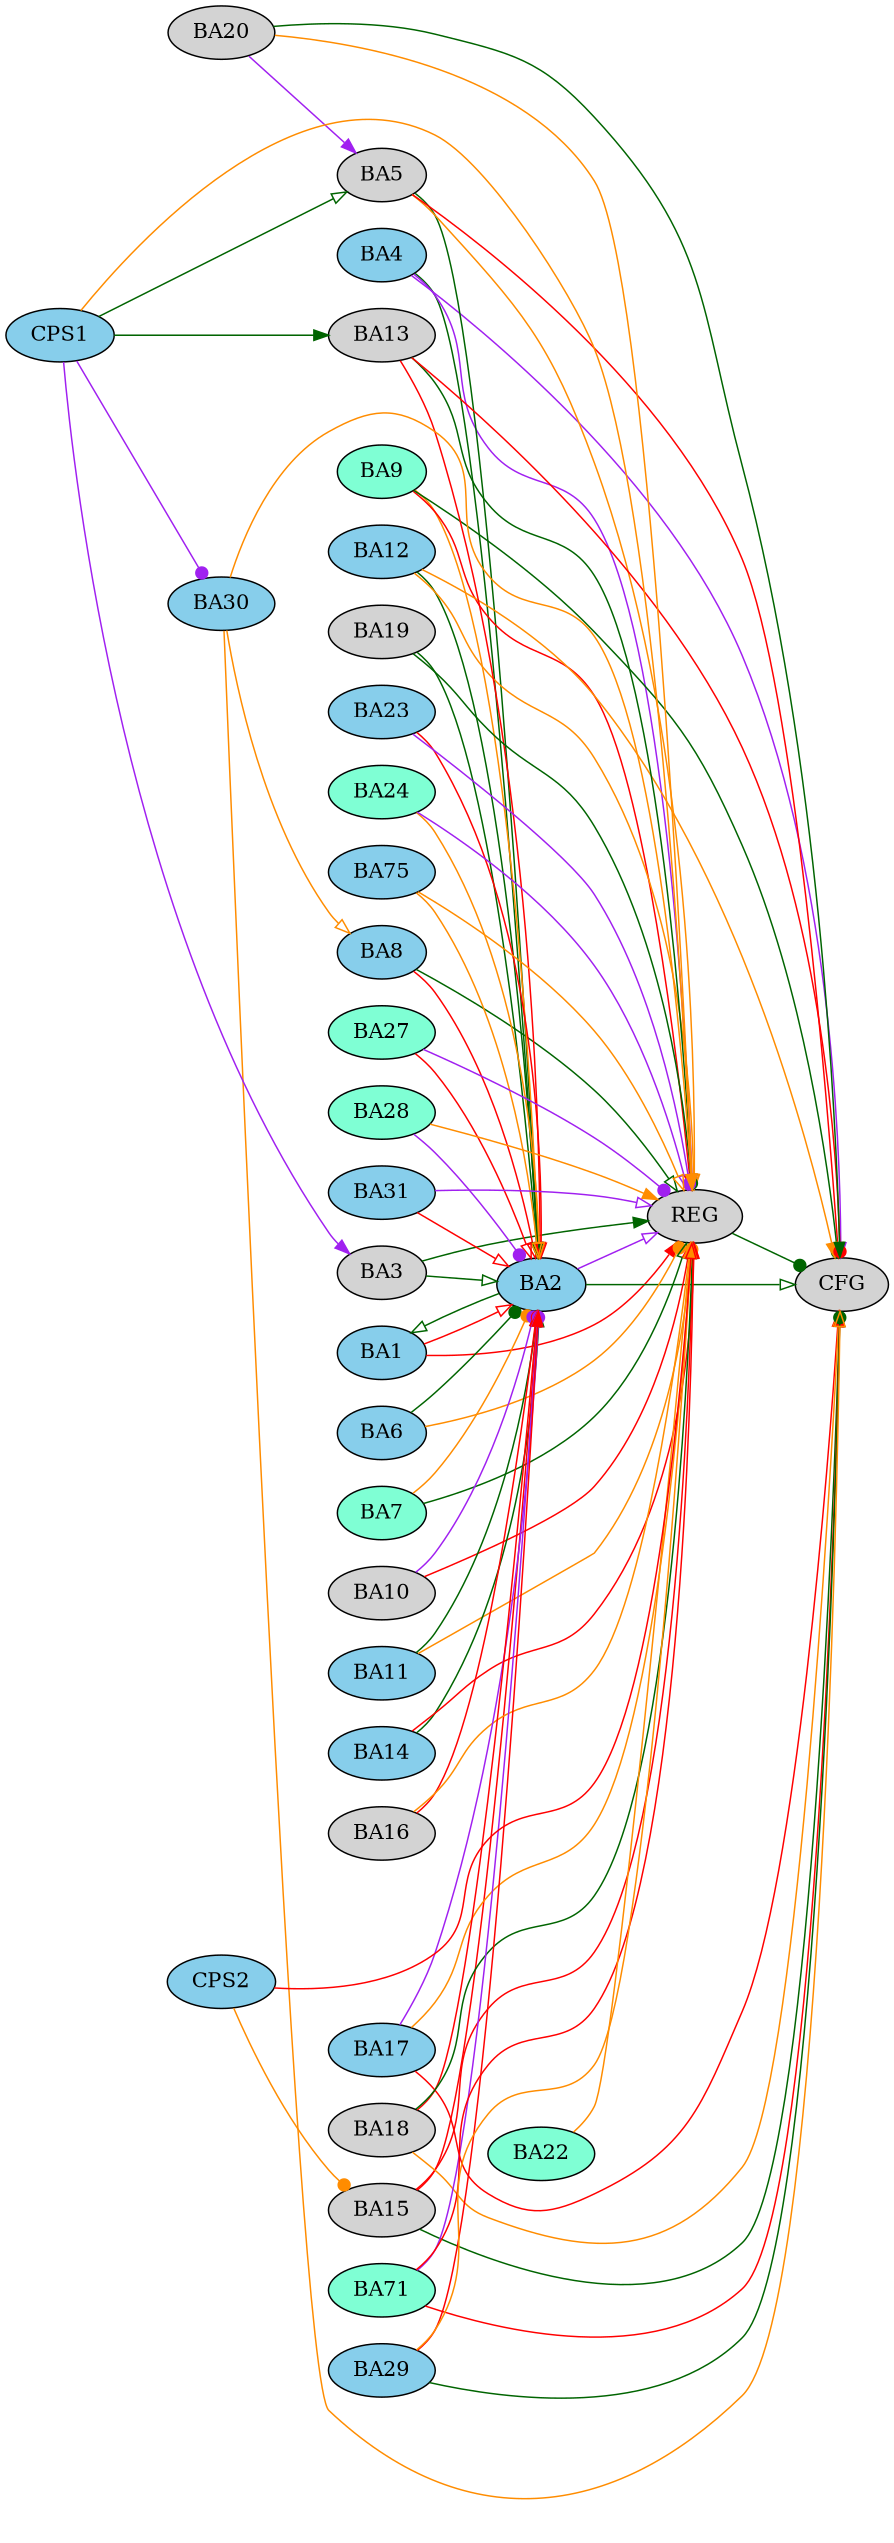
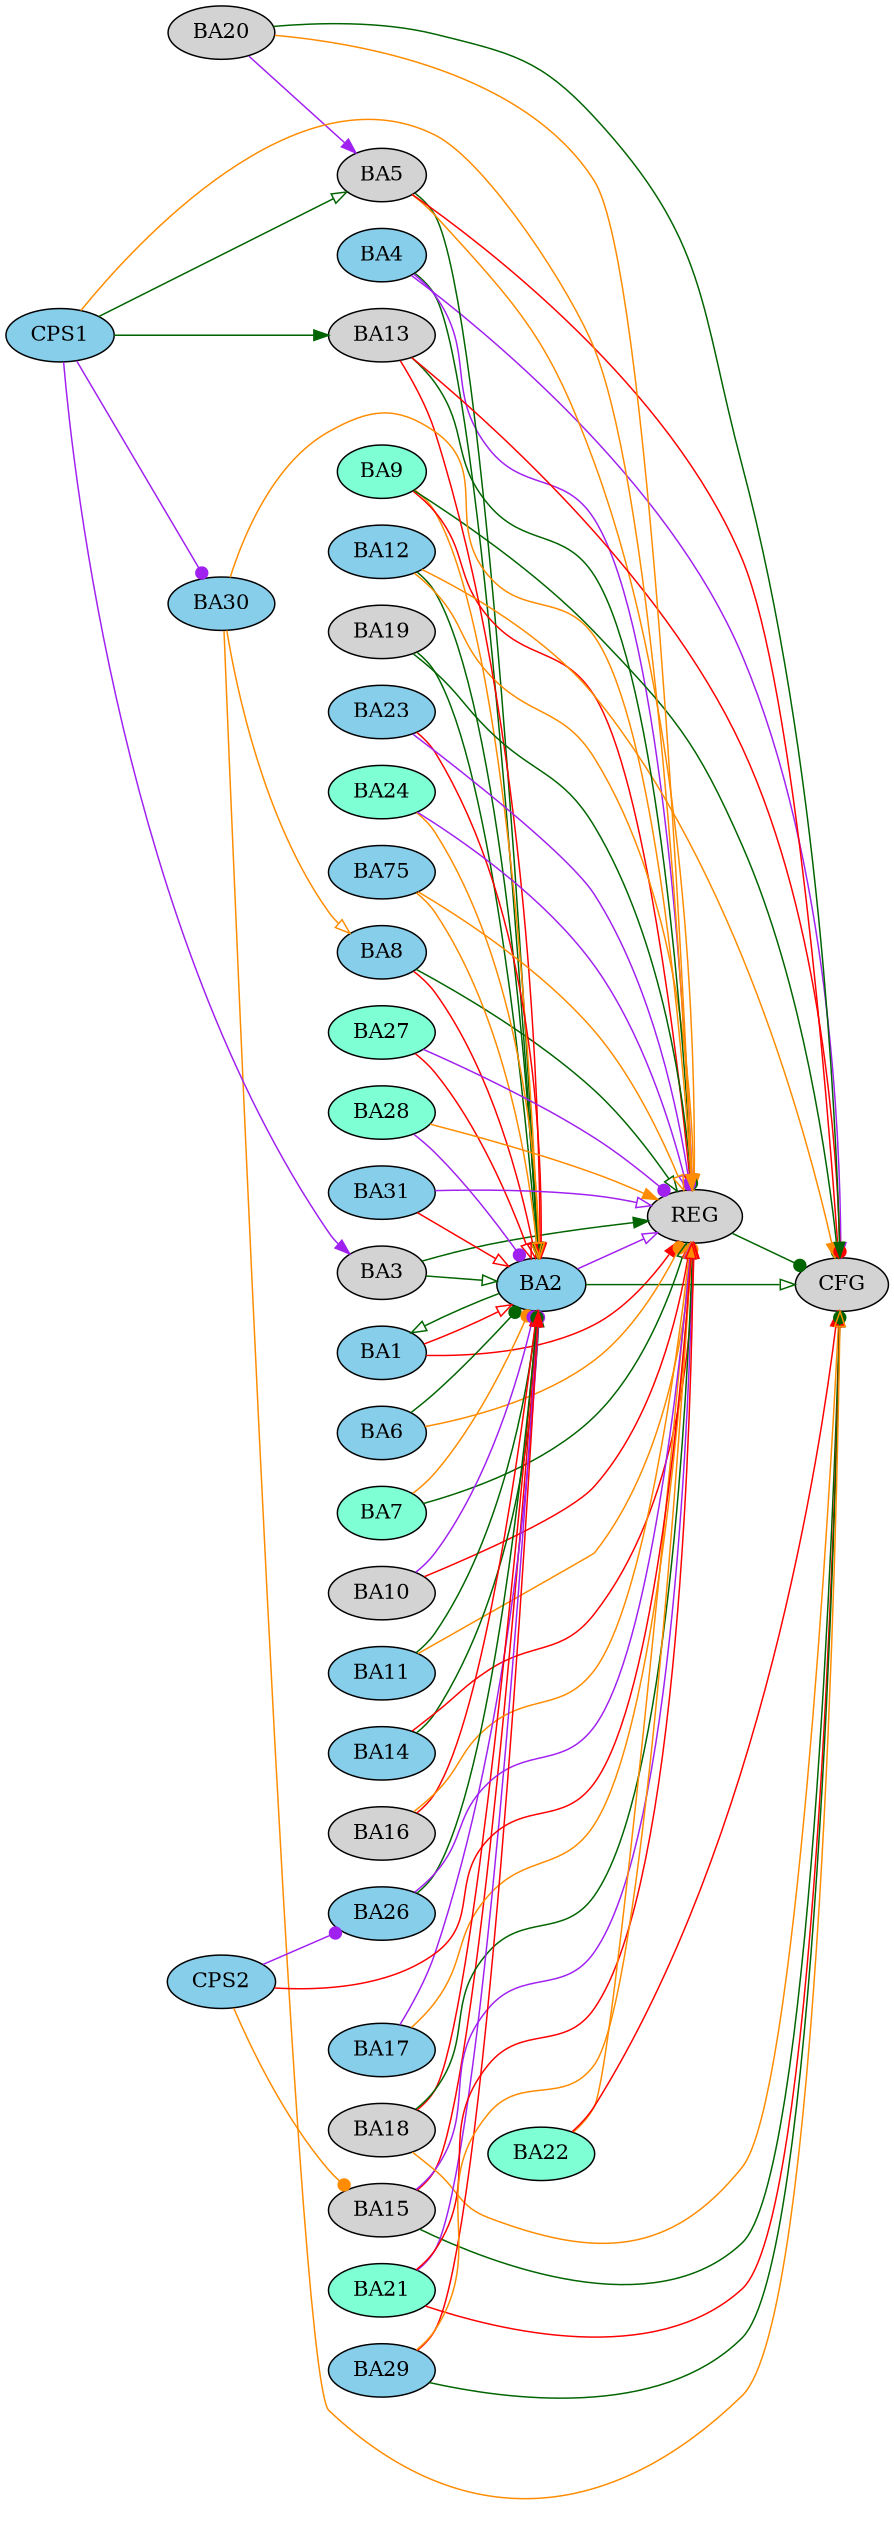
node "BA26": added
edge "BA15" -> "REG": color red -> purple
edge "BA17" -> "CFG": now "BA22" -> "CFG"
node "BA71": label "BA71" -> "BA21"
